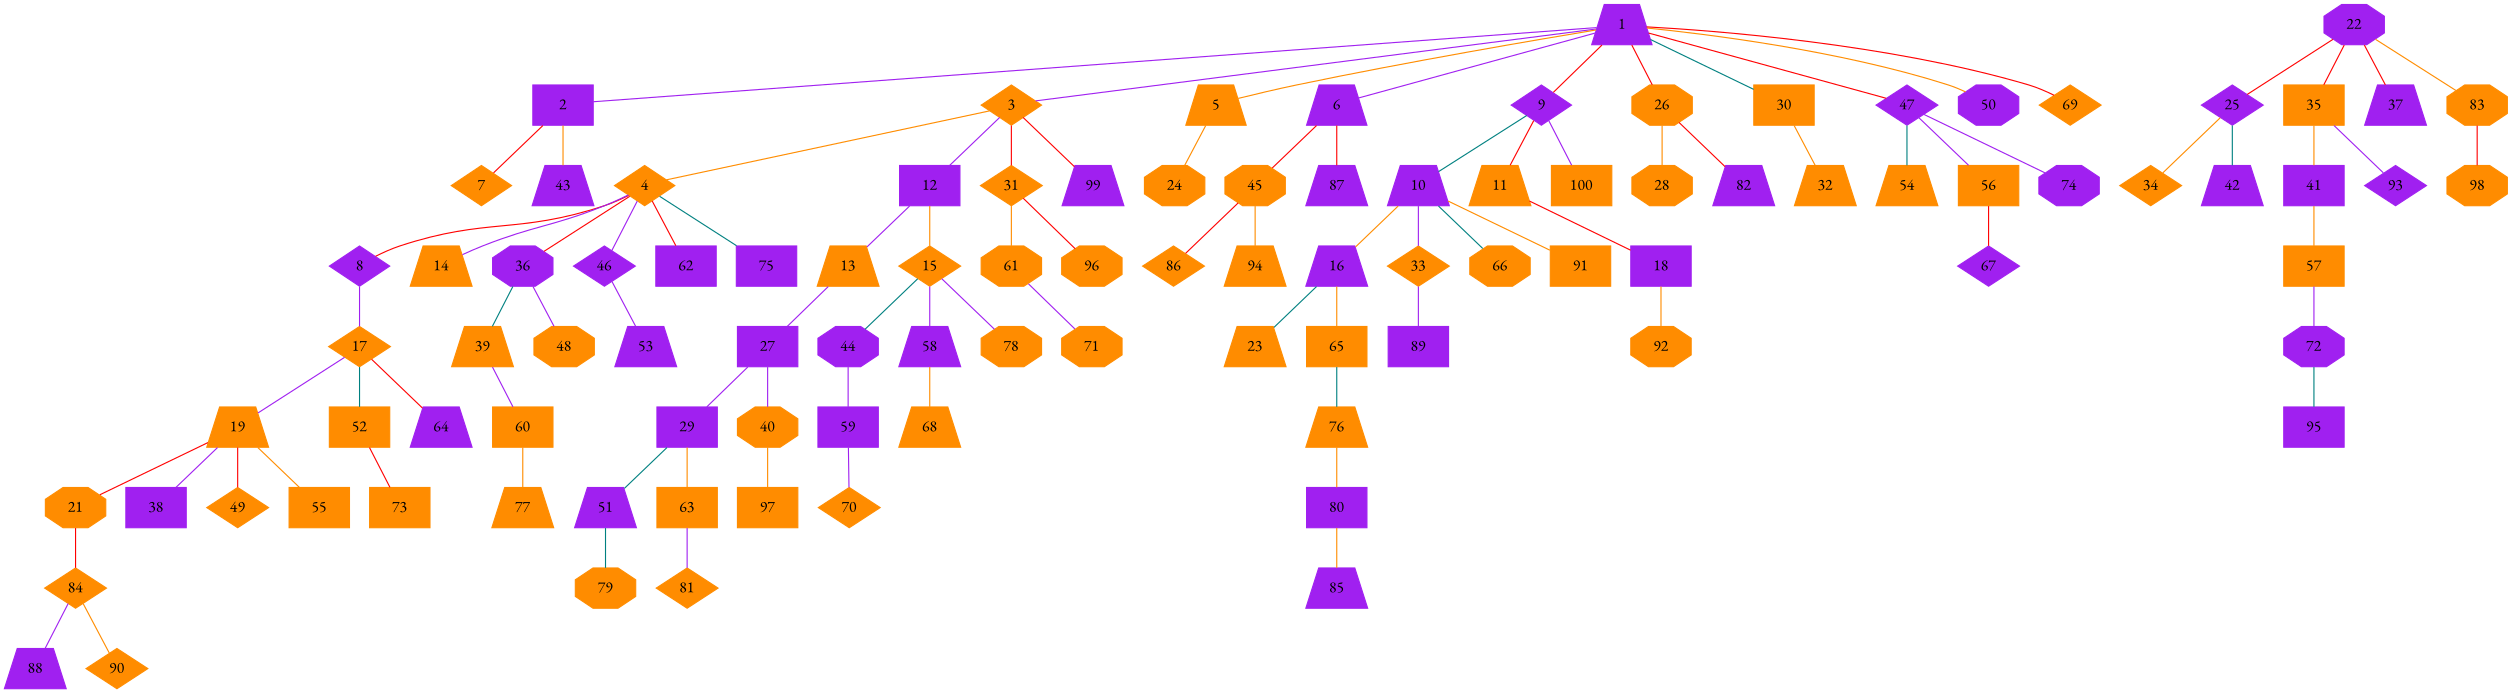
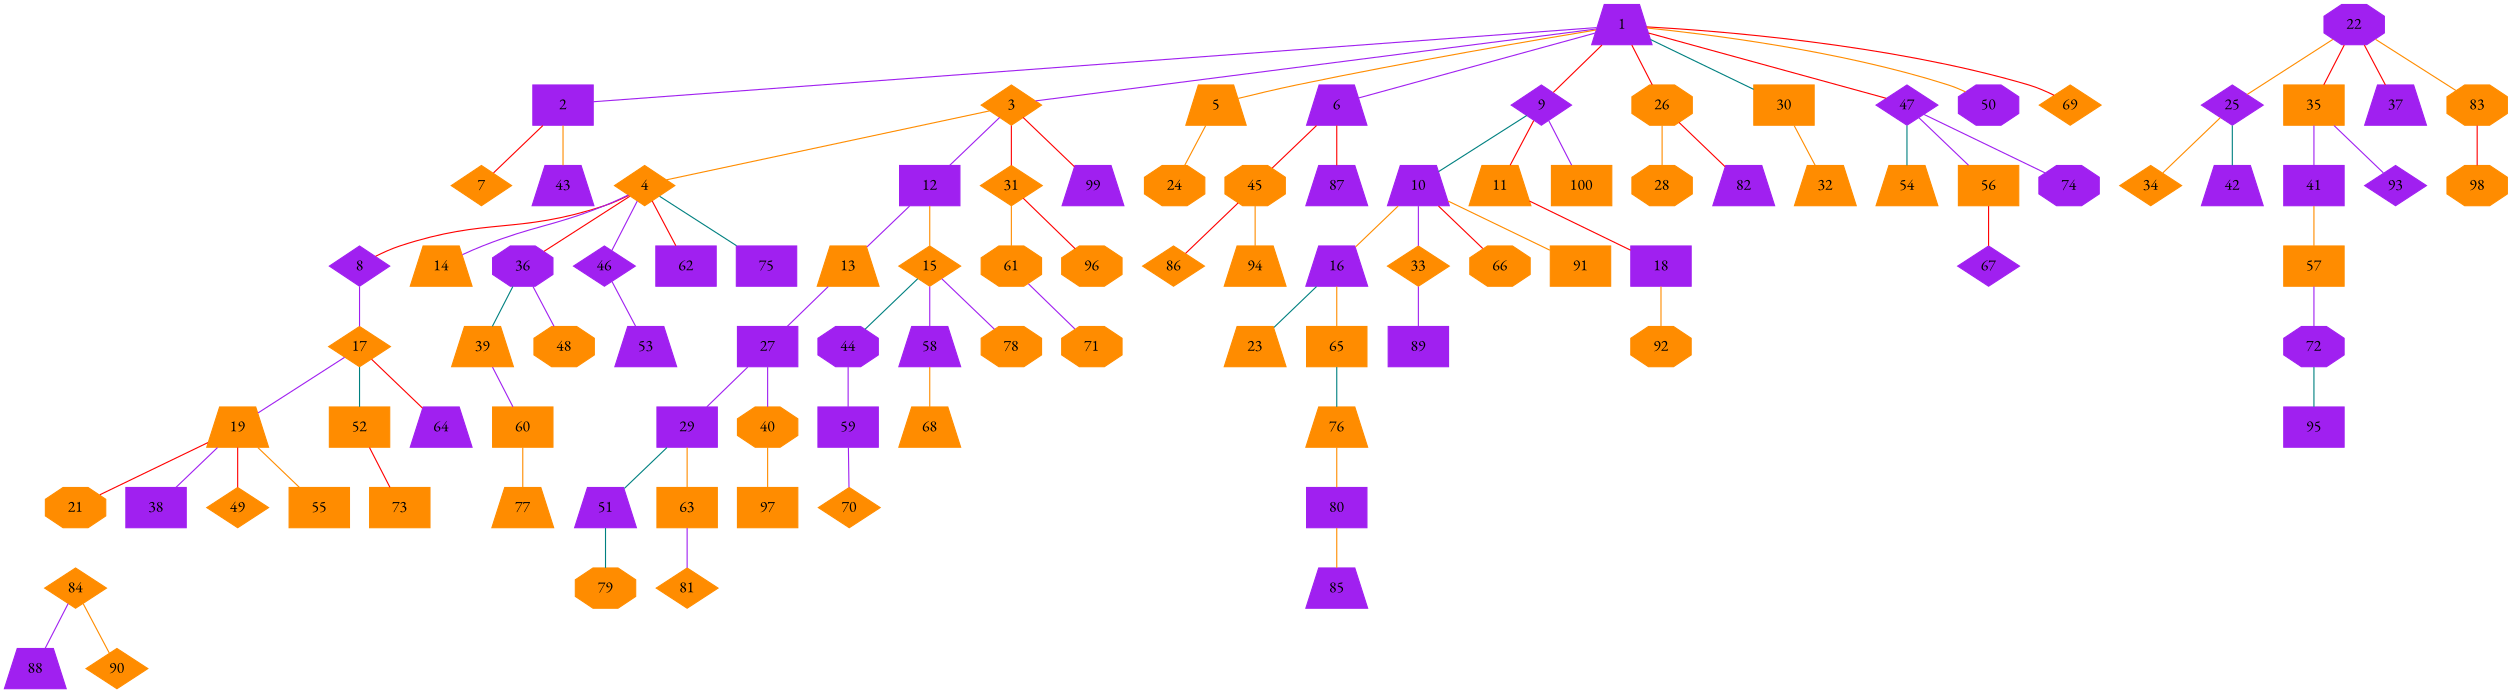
edge "22" -- "25": color red -> darkorange
edge "35" -- "41": color darkorange -> purple
edge "10" -- "66": color teal -> red
edge "21" -- "84": removed
